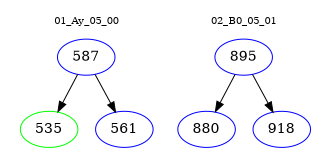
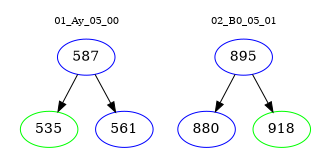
node "918": color blue -> green
